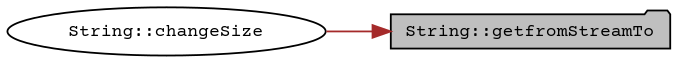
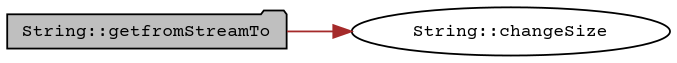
edge "String::changeSize" -> "String::getfromStreamTo": reversed
